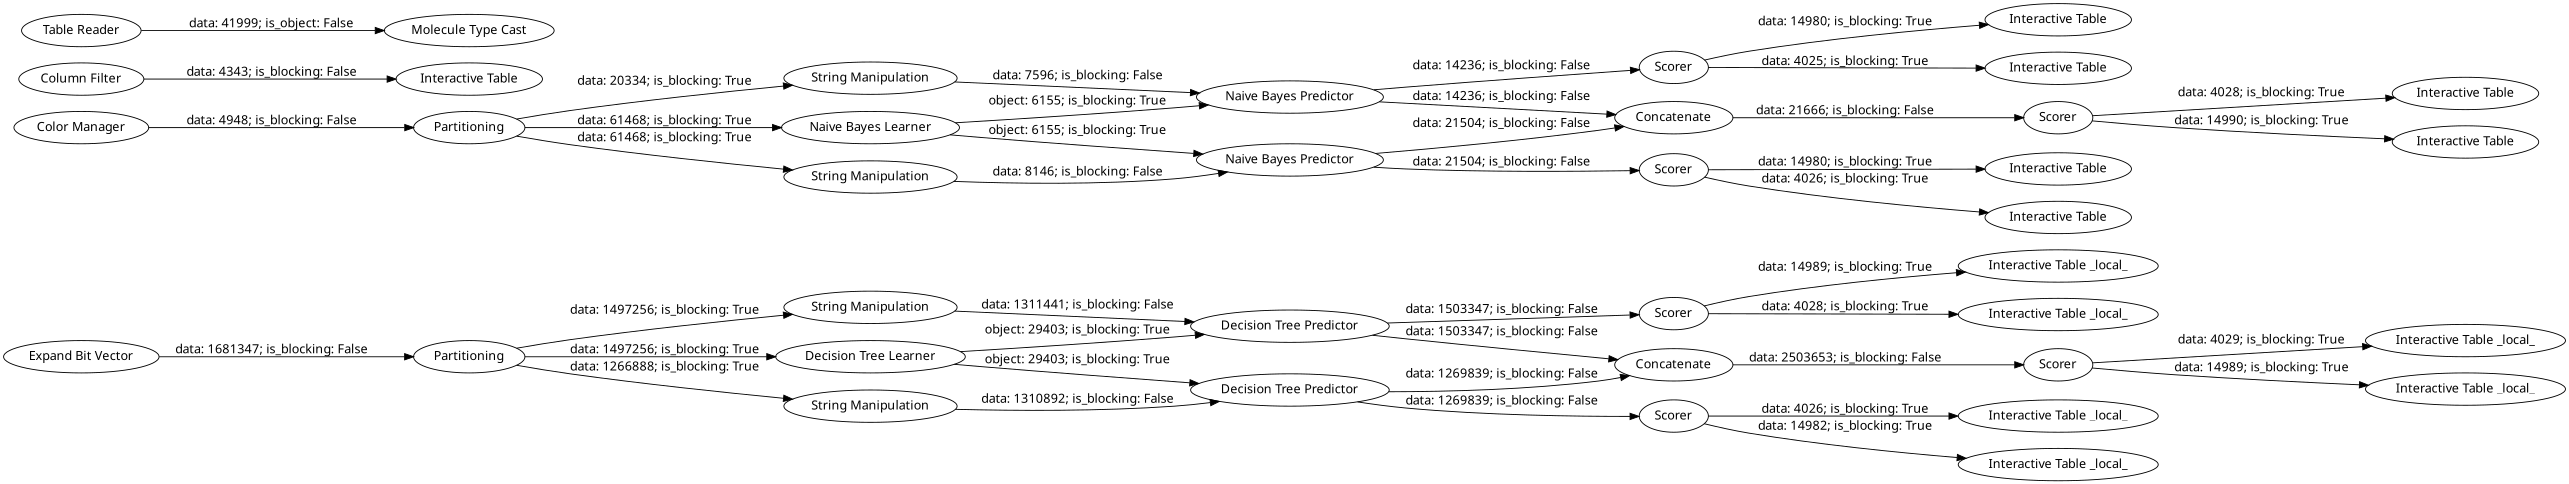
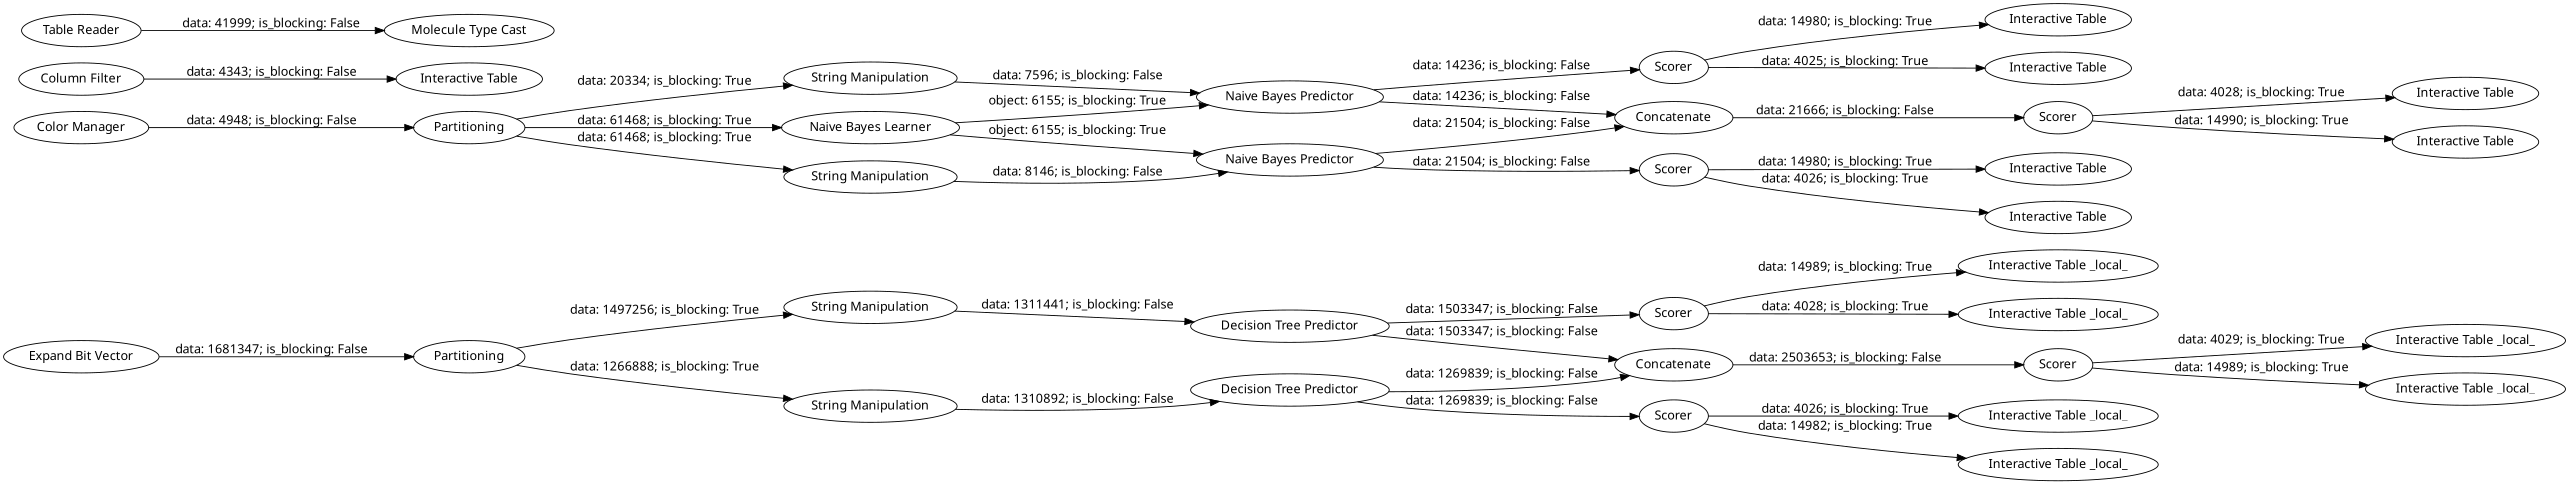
edge "Table Reader" -> "Molecule Type Cast": label "data: 41999; is_object: False" -> "data: 41999; is_blocking: False"
node "Decision Tree Learner": removed
